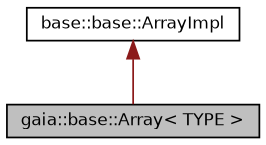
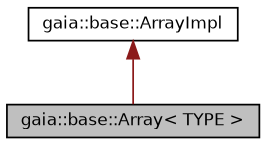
node "base::base::ArrayImpl": label "base::base::ArrayImpl" -> "gaia::base::ArrayImpl"
